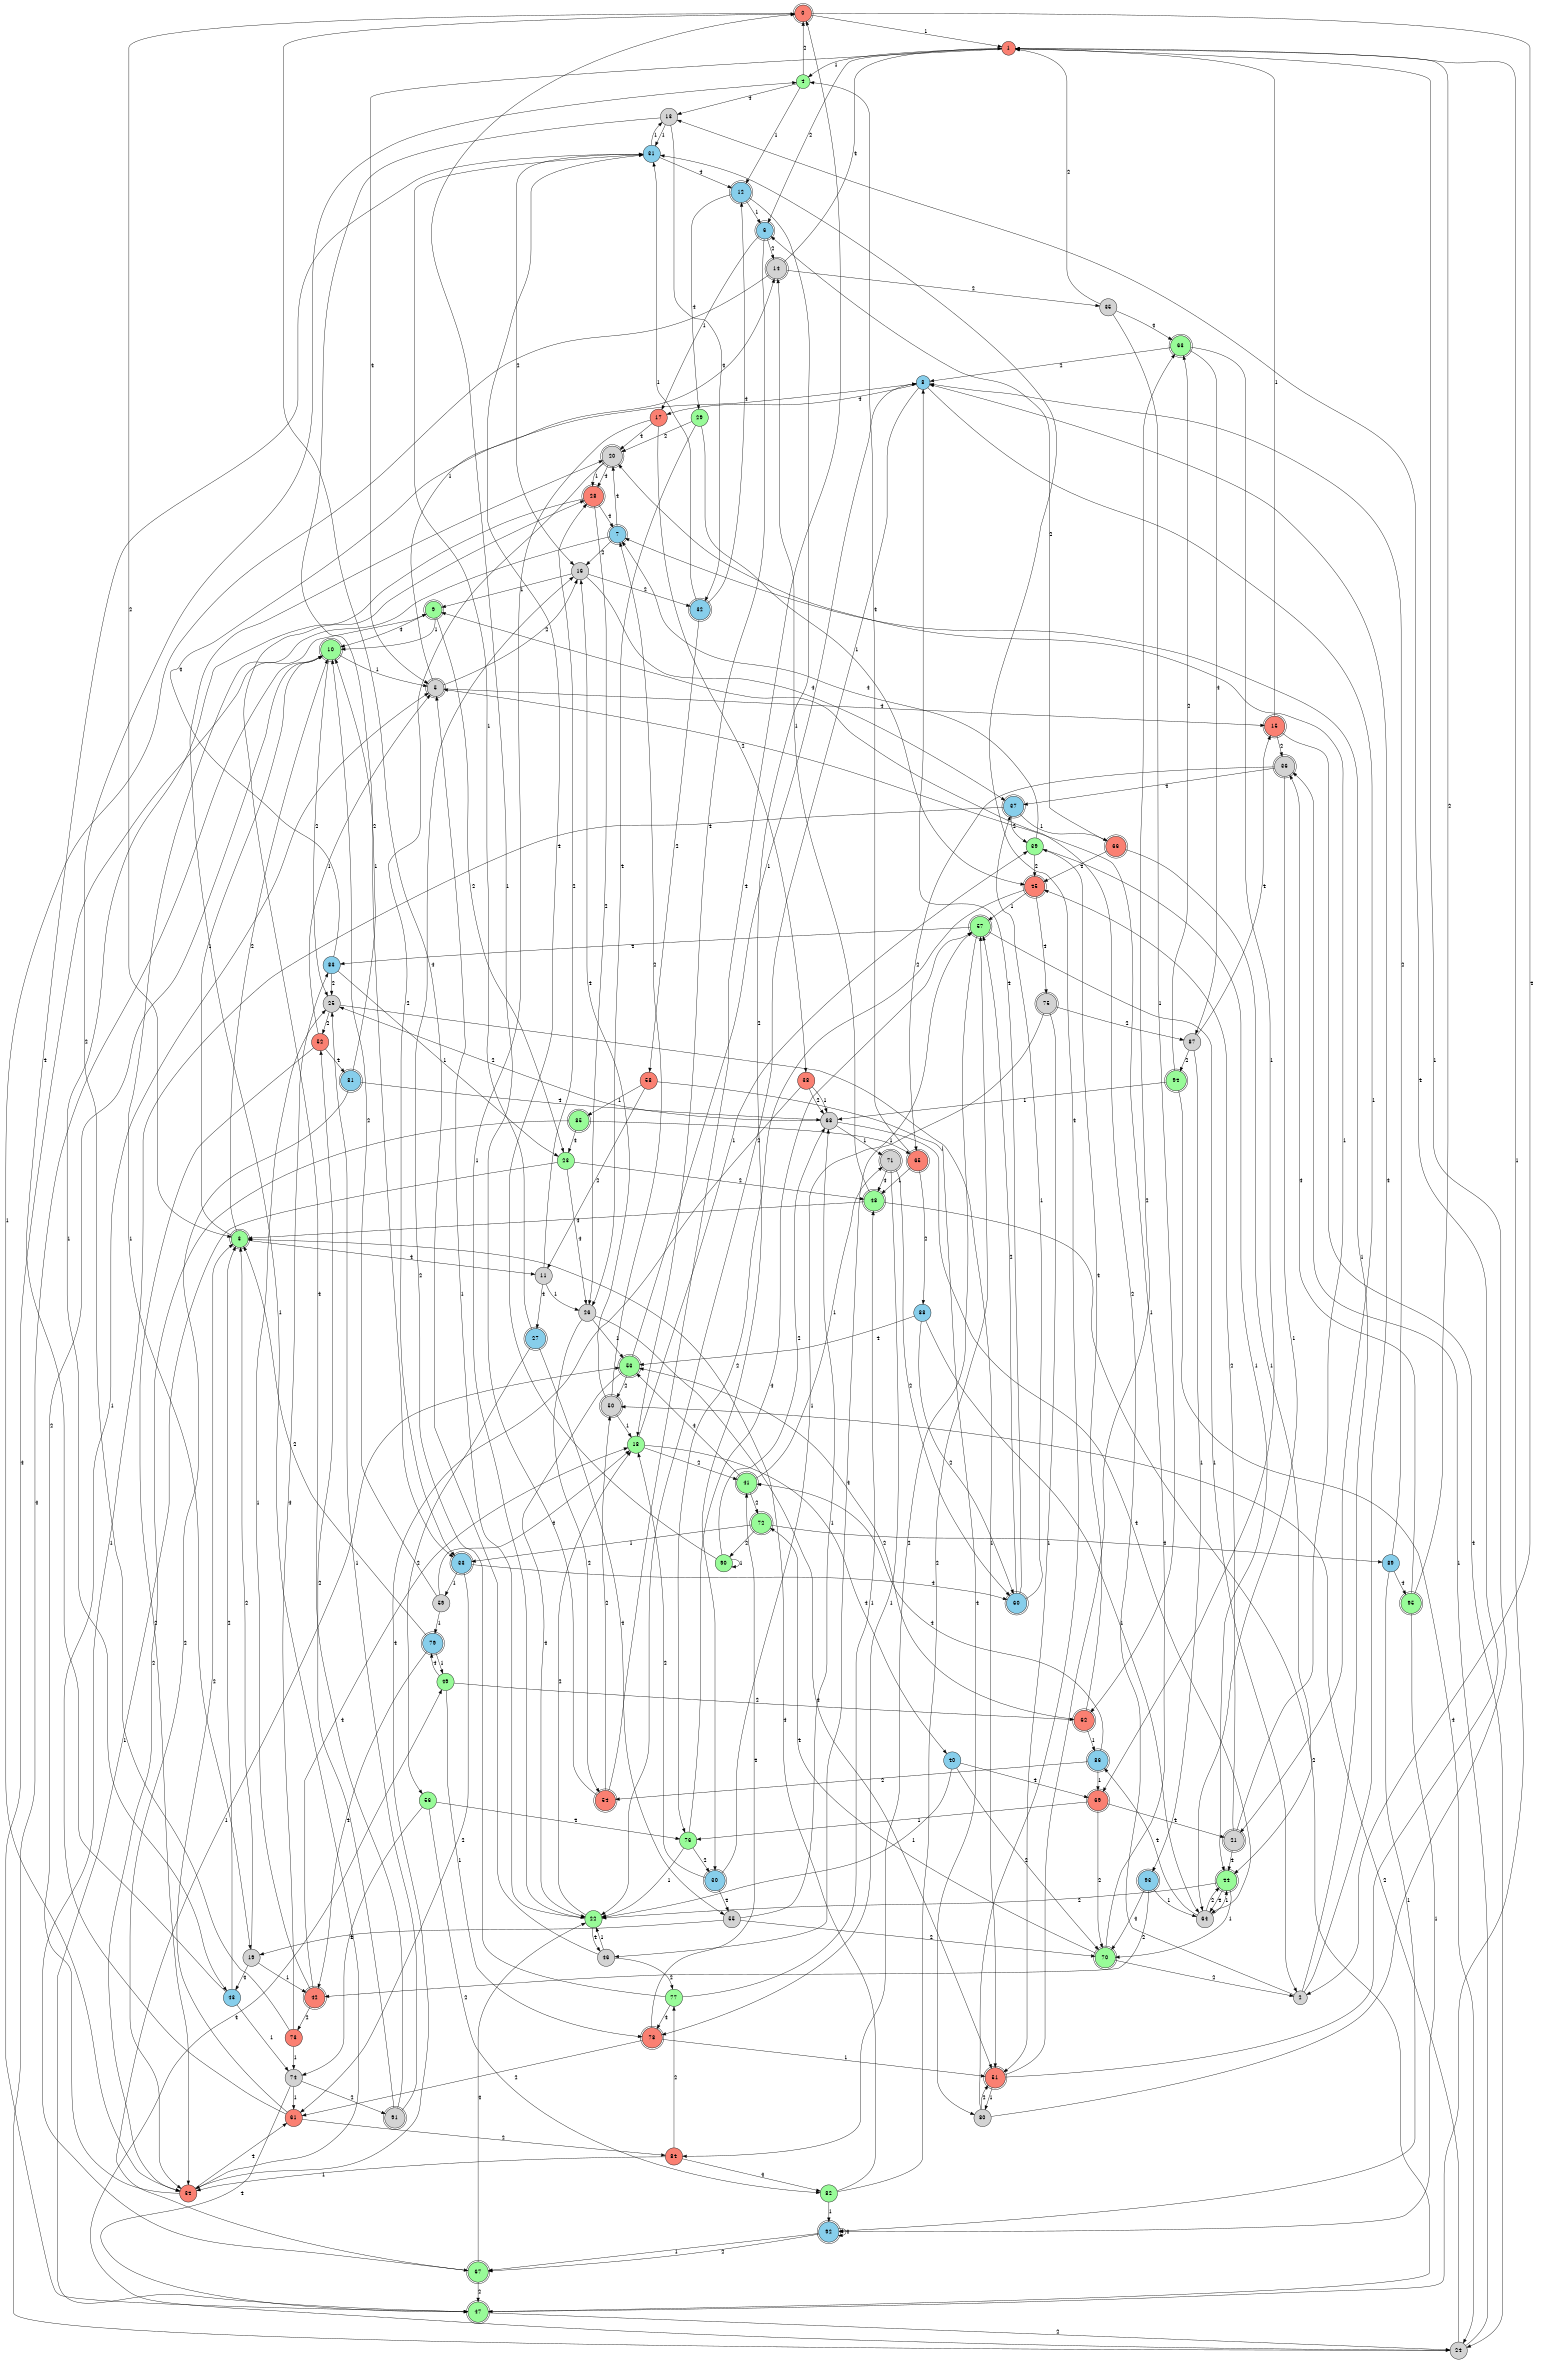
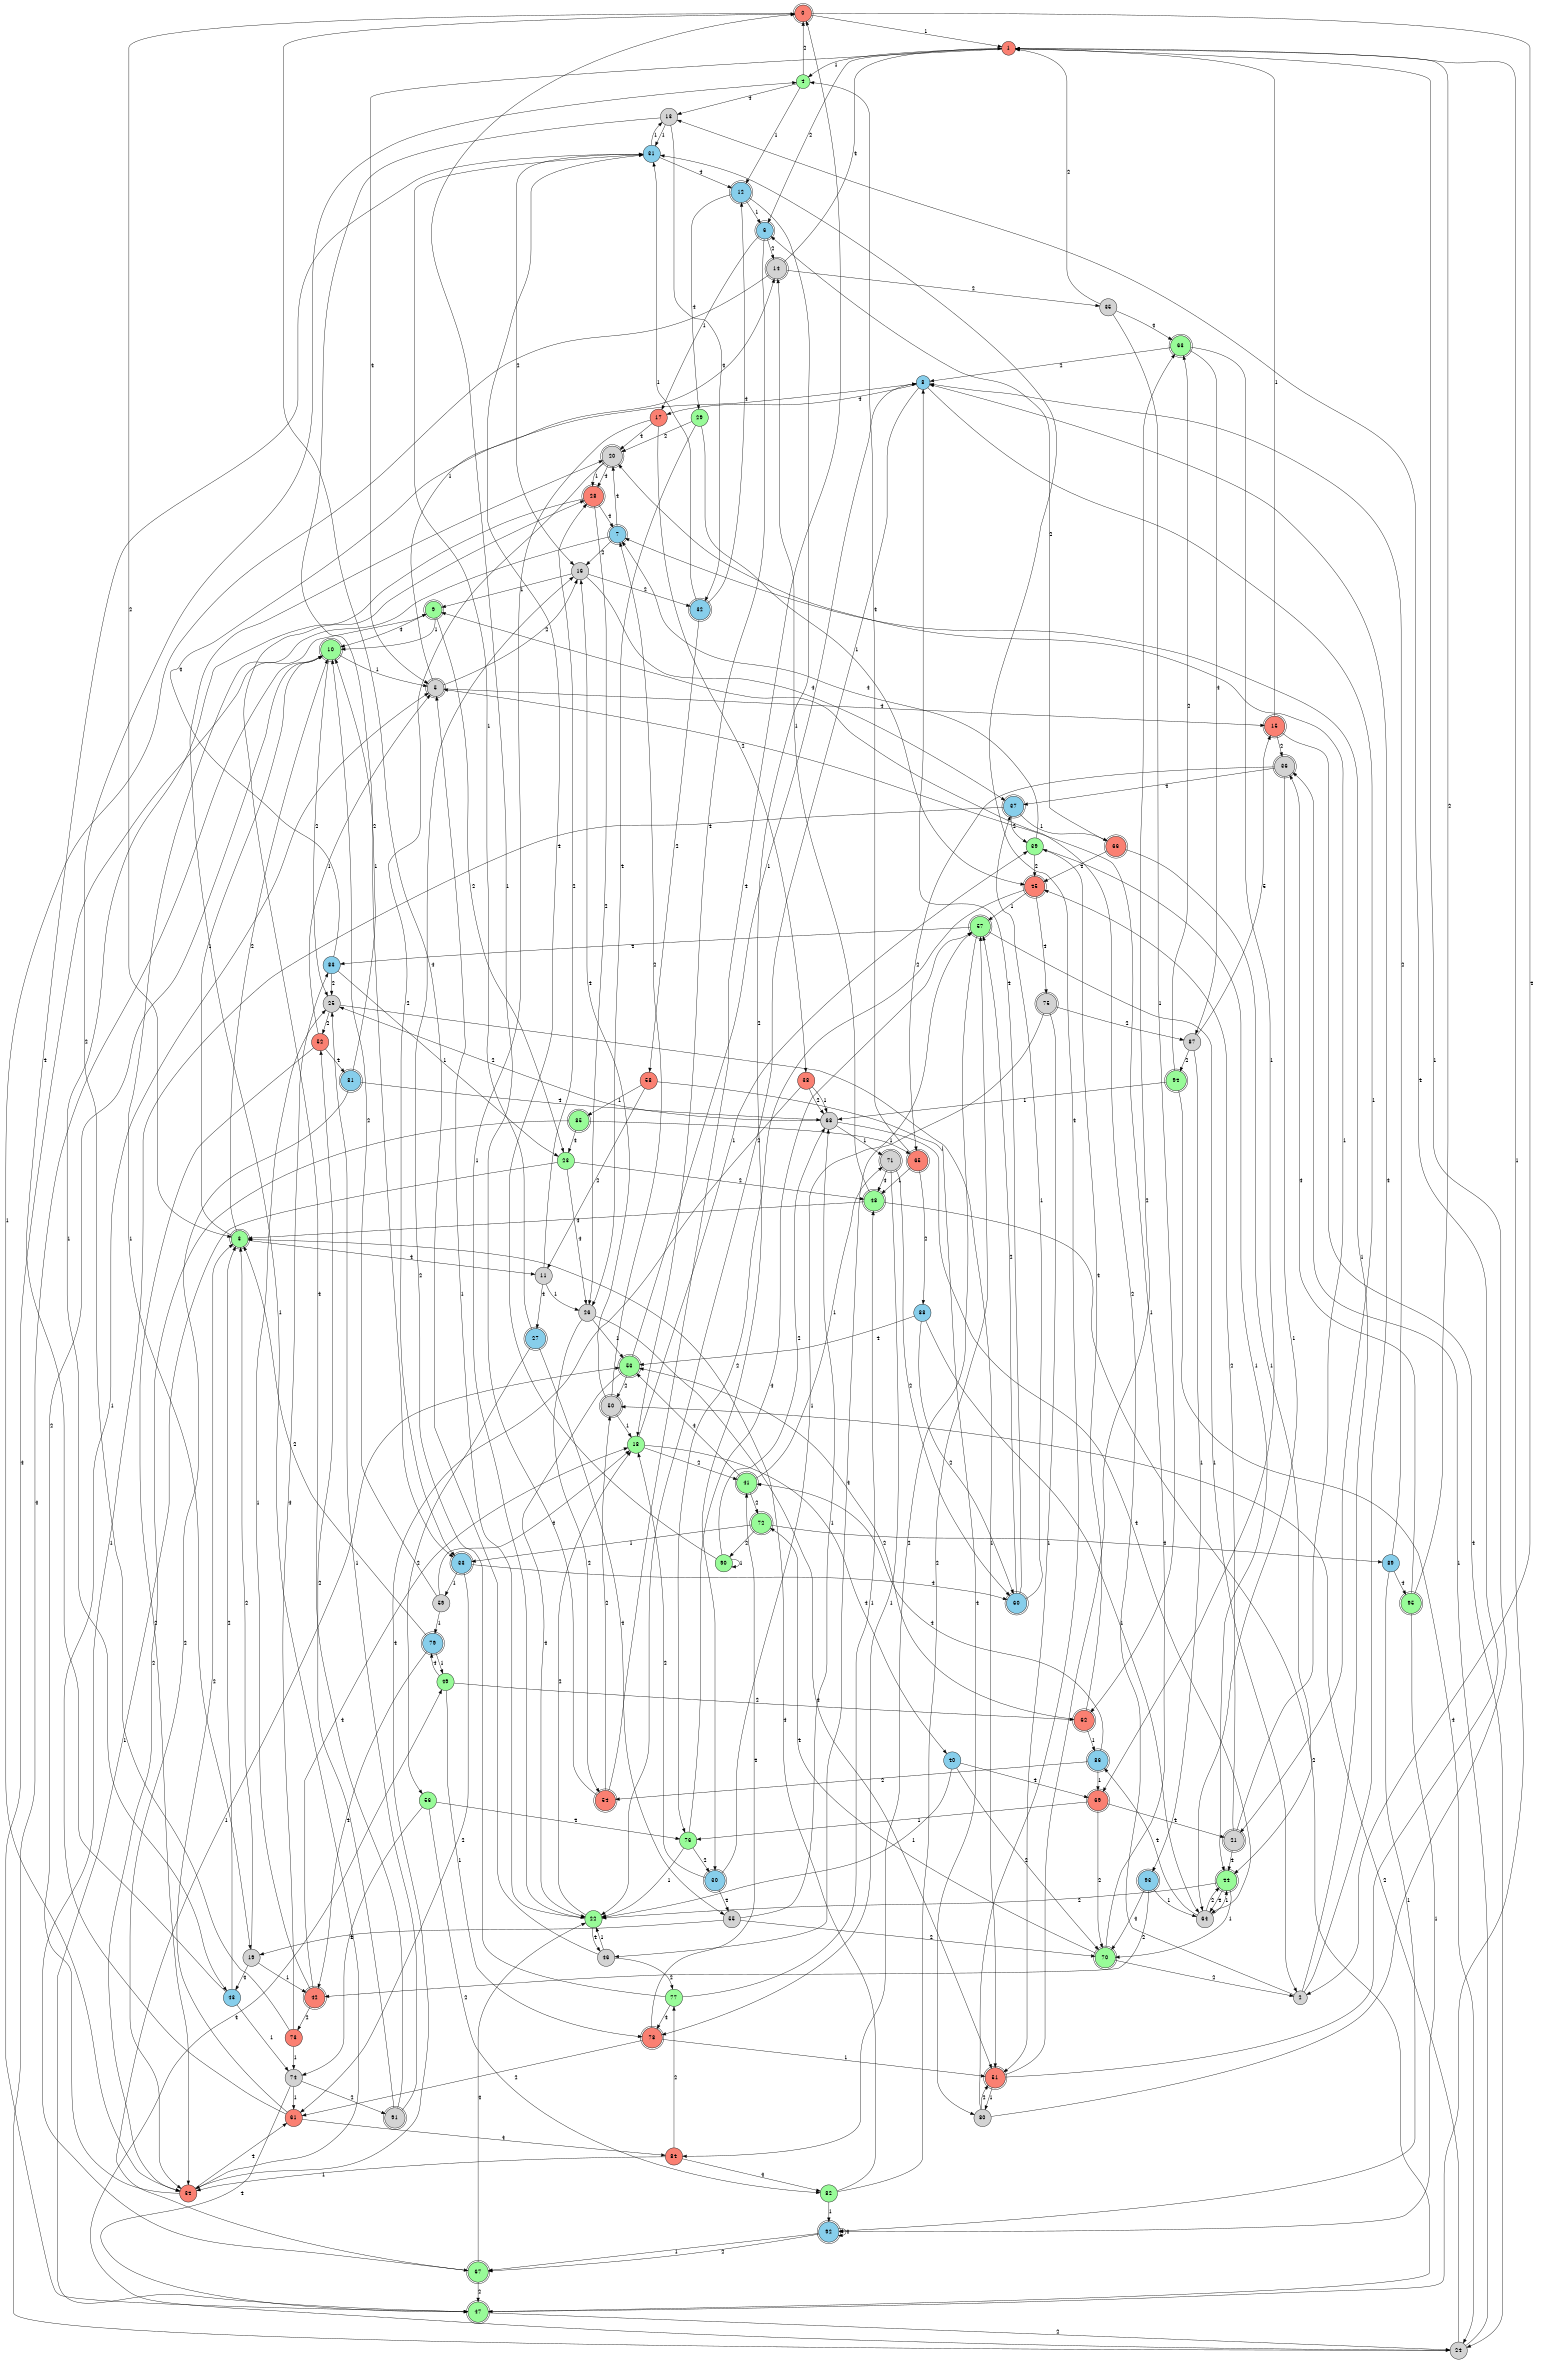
edge "87" -> "15": label "4" -> "5"
edge "61" -> "84": label "2" -> "4"
